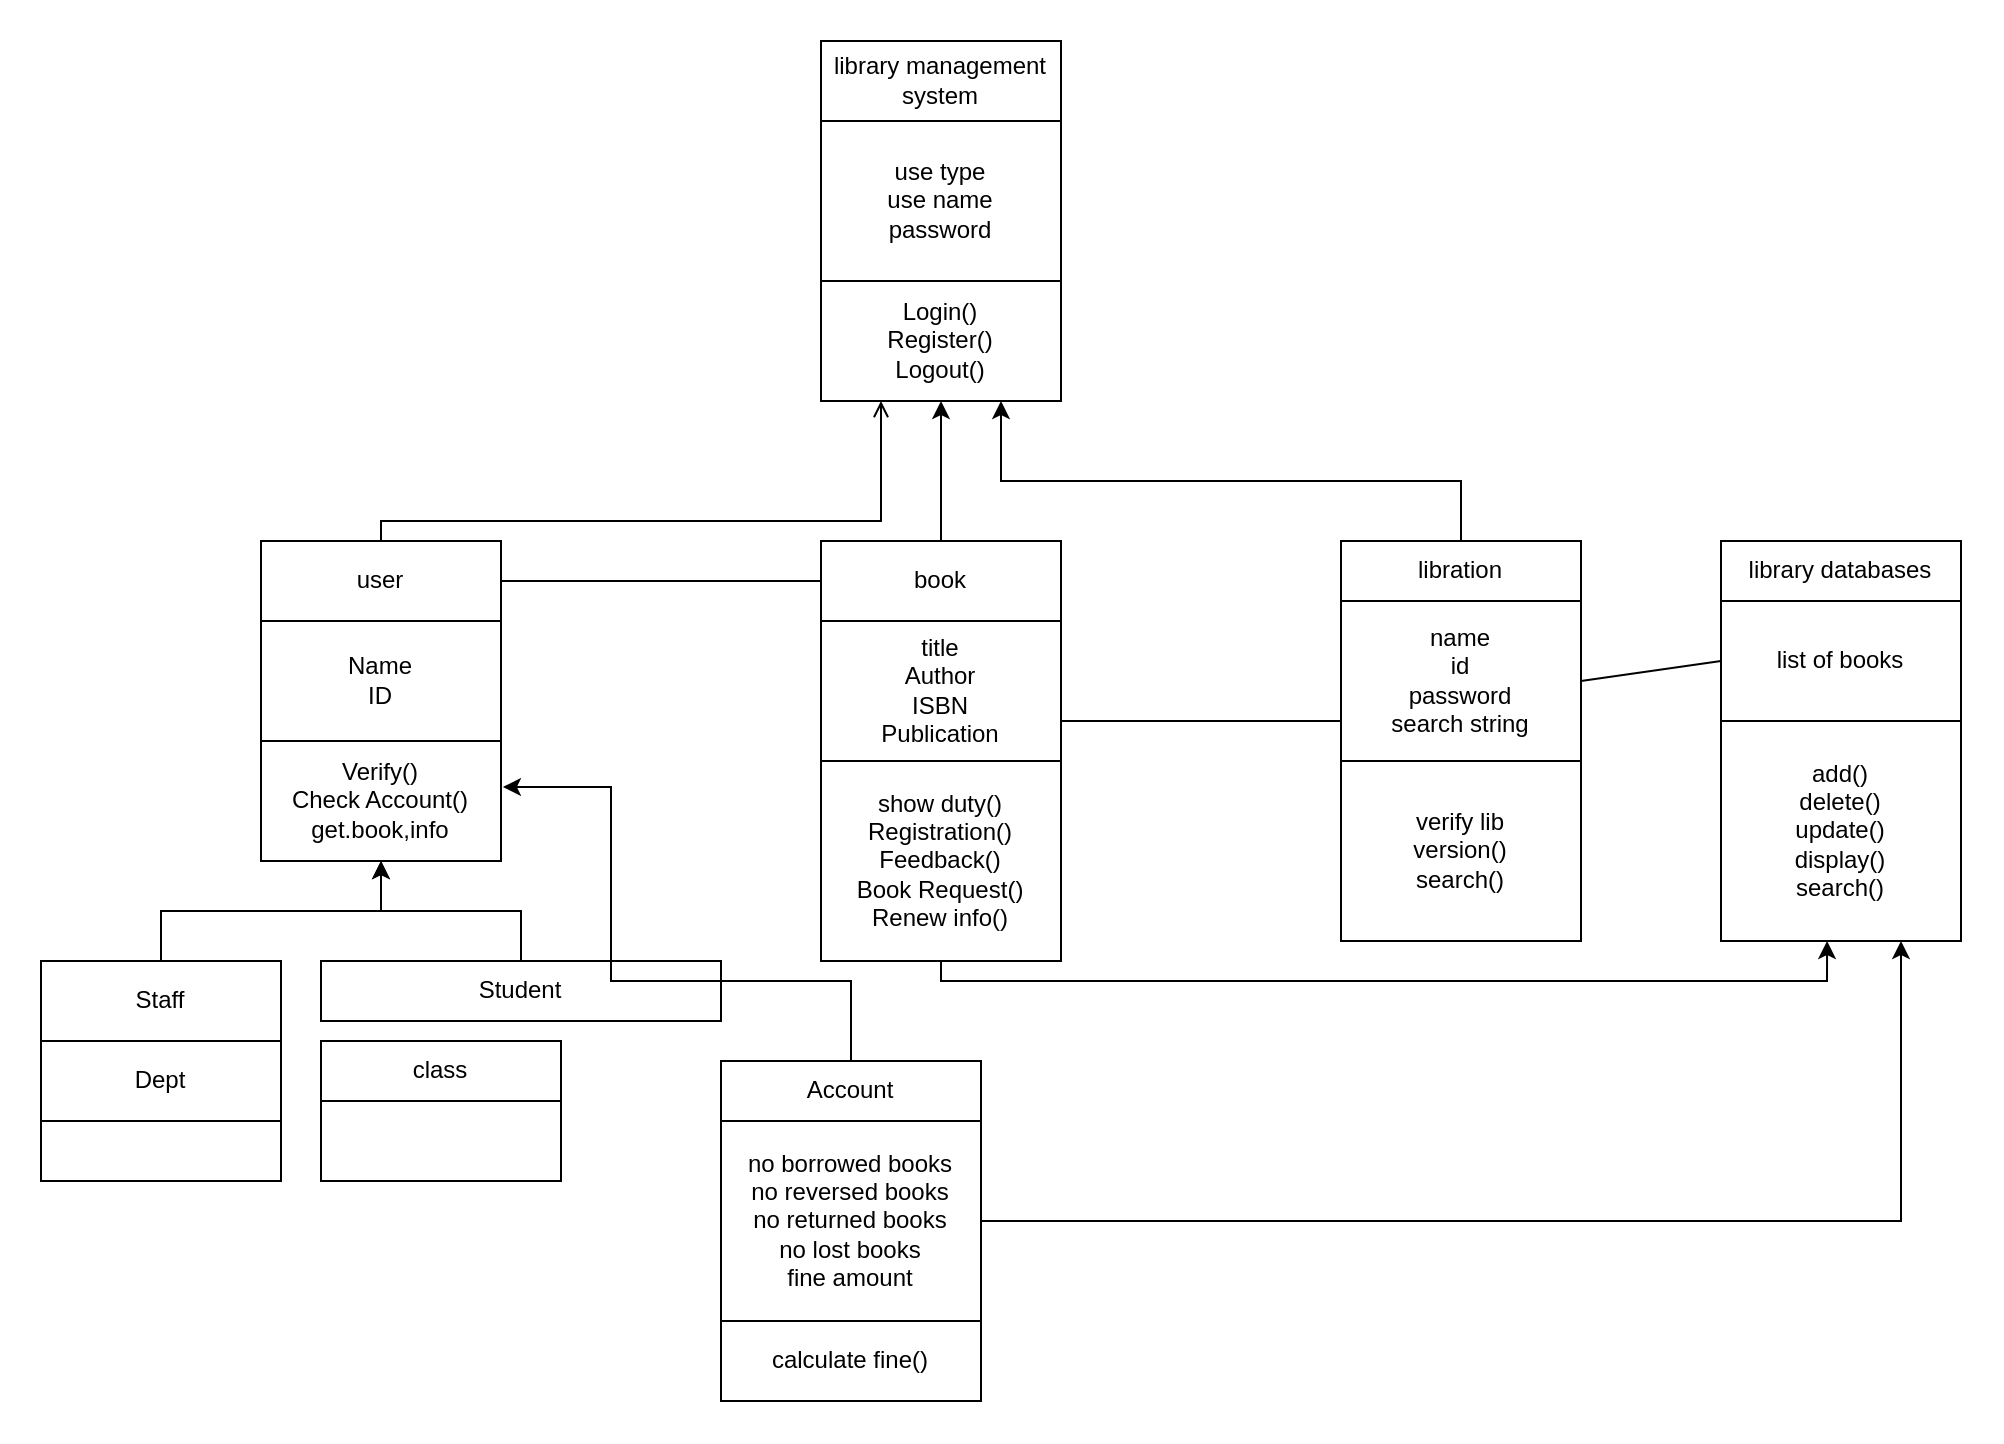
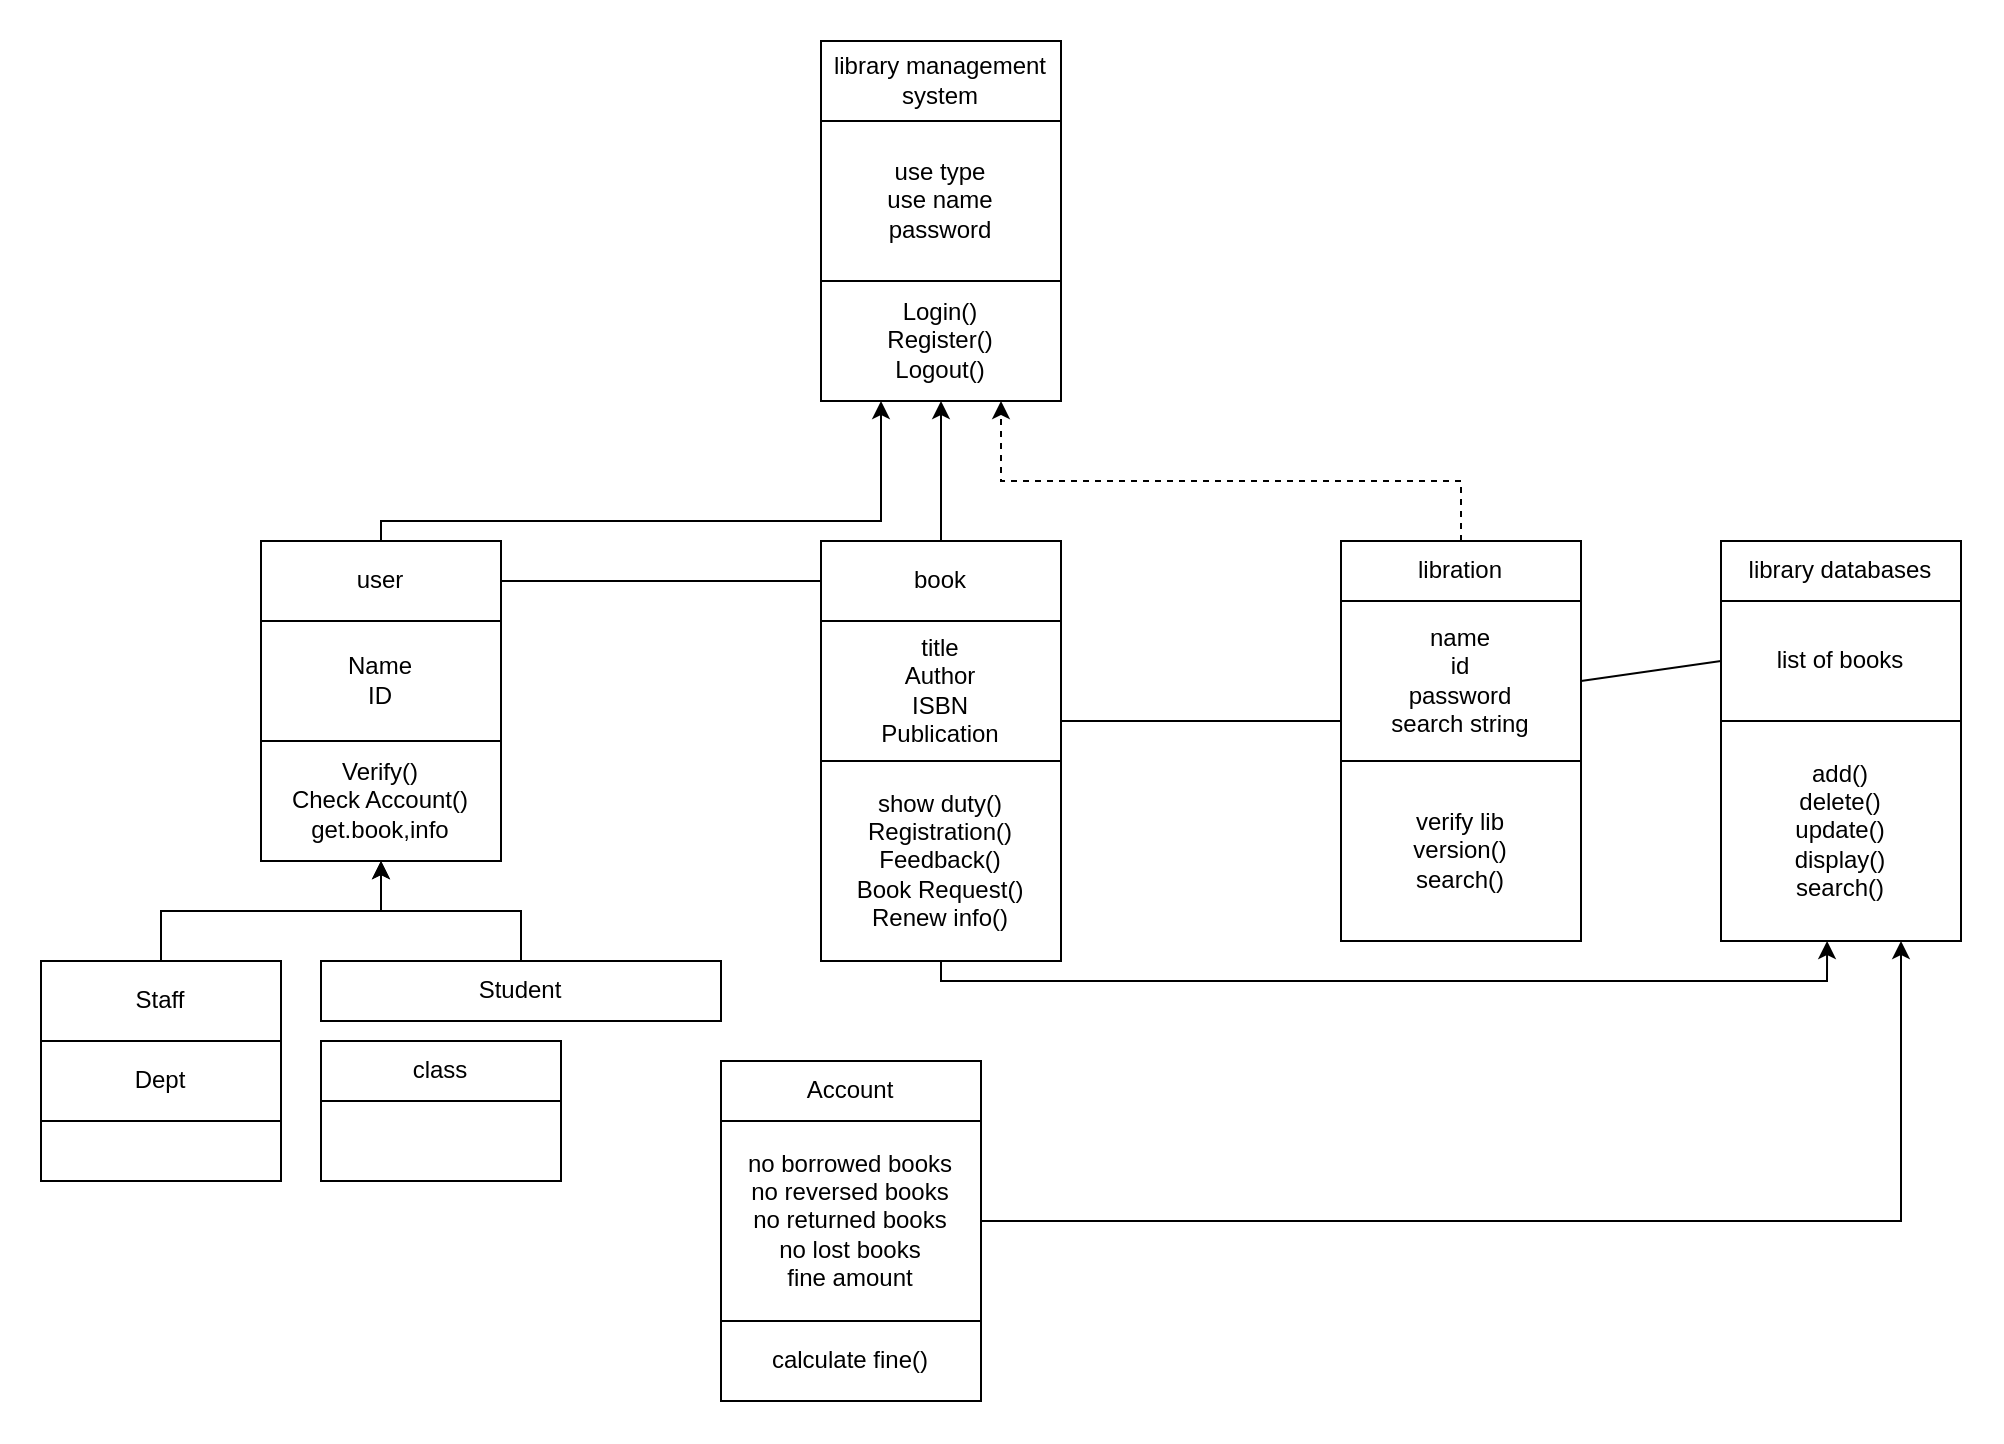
edge "user" -> "Login() Register() Logout()": arrowhead open -> classic
edge "libration" -> "Login() Register() Logout()": style solid -> dashed
edge "Account" -> "Verify() Check Account() get.book,info": removed
